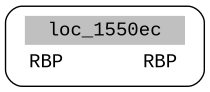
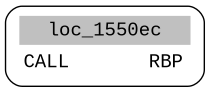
node "loc_1550ec": text "RBP       RBP" -> "CALL       RBP"
